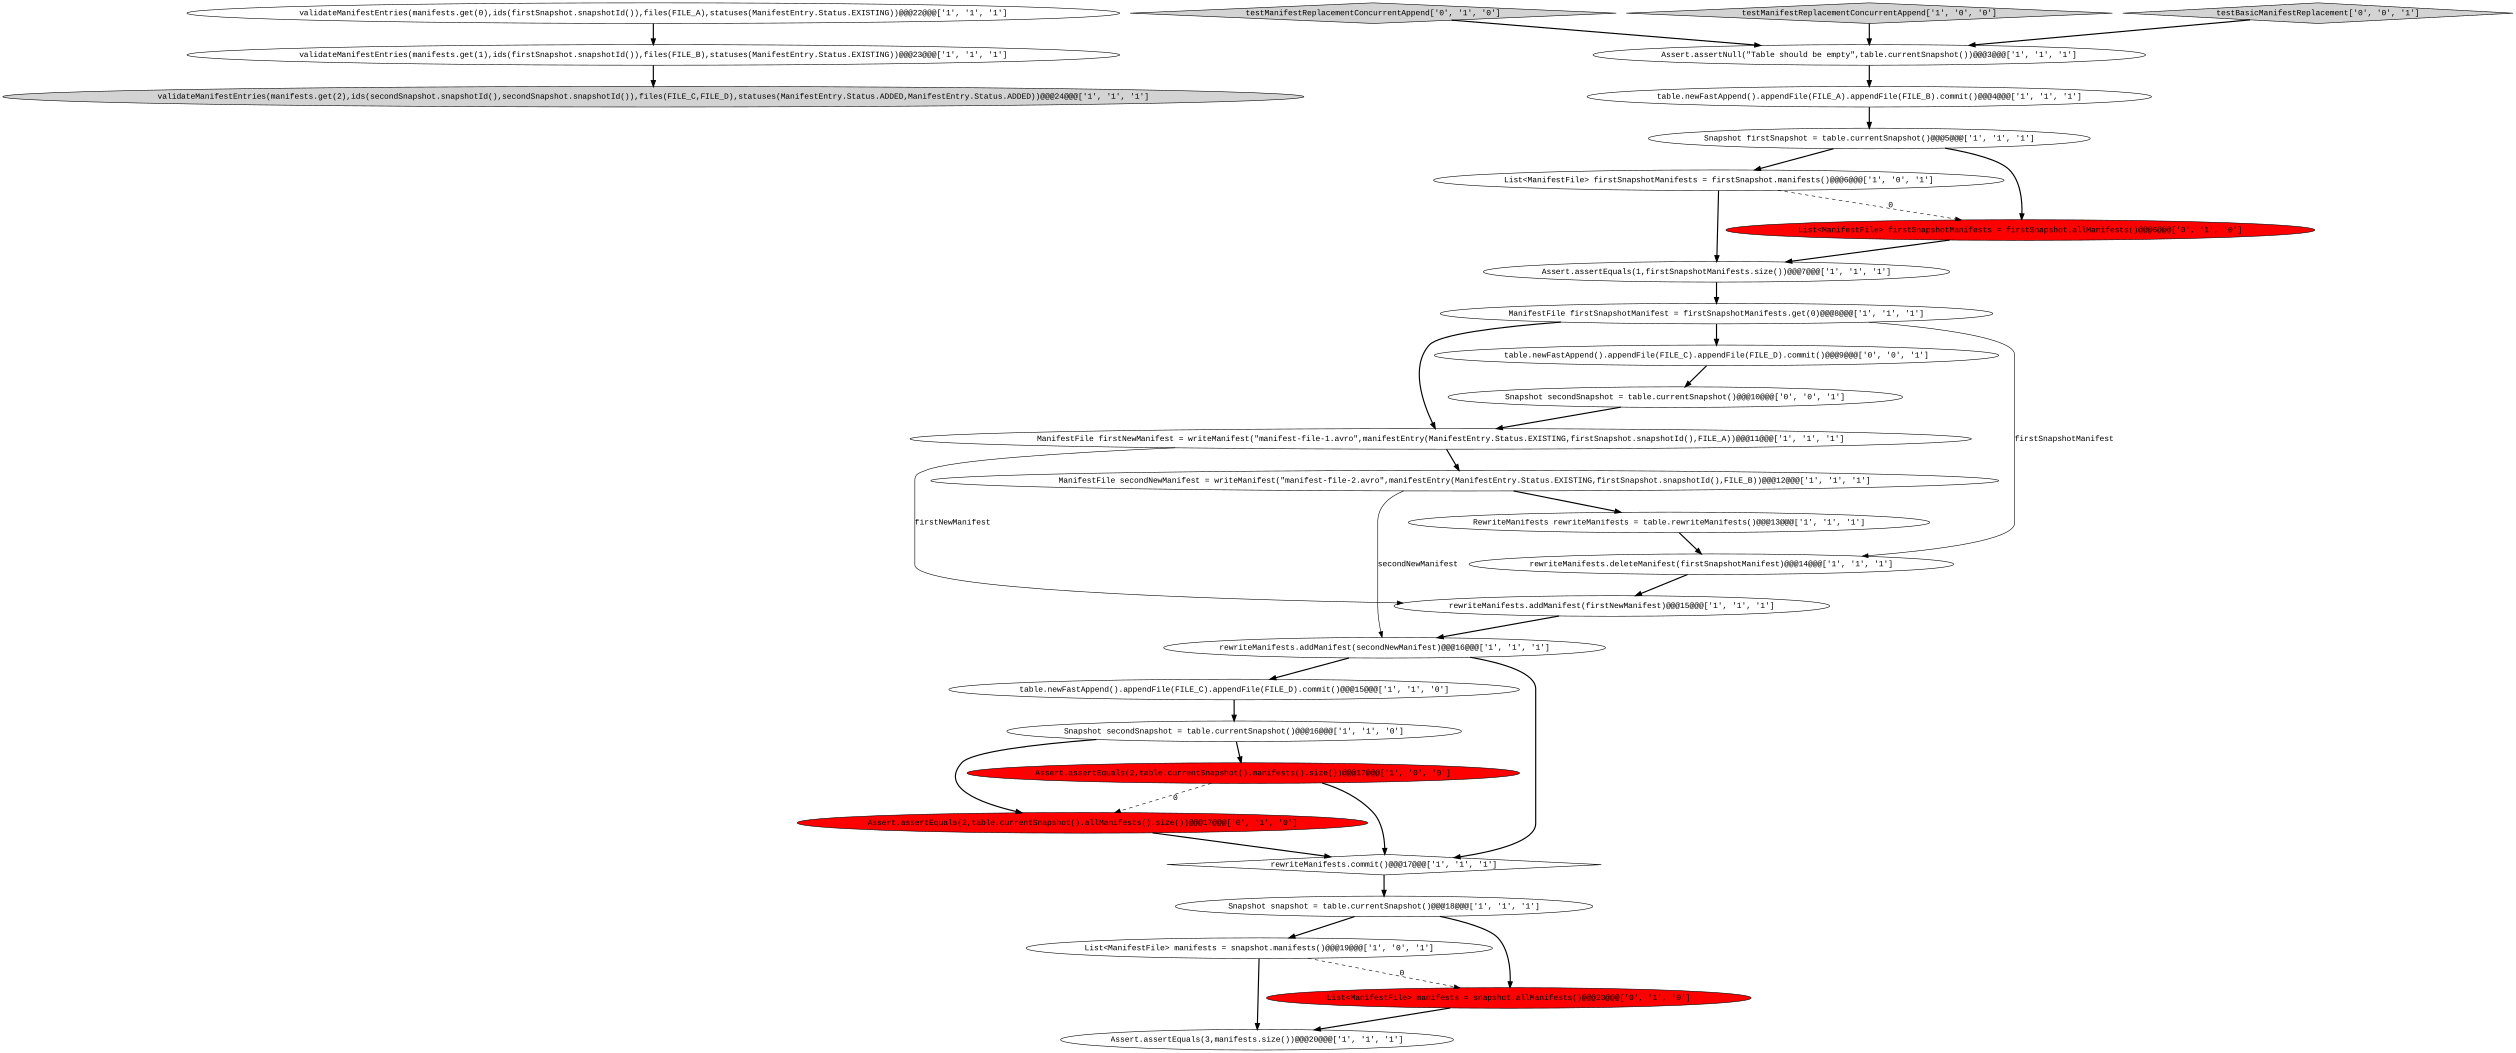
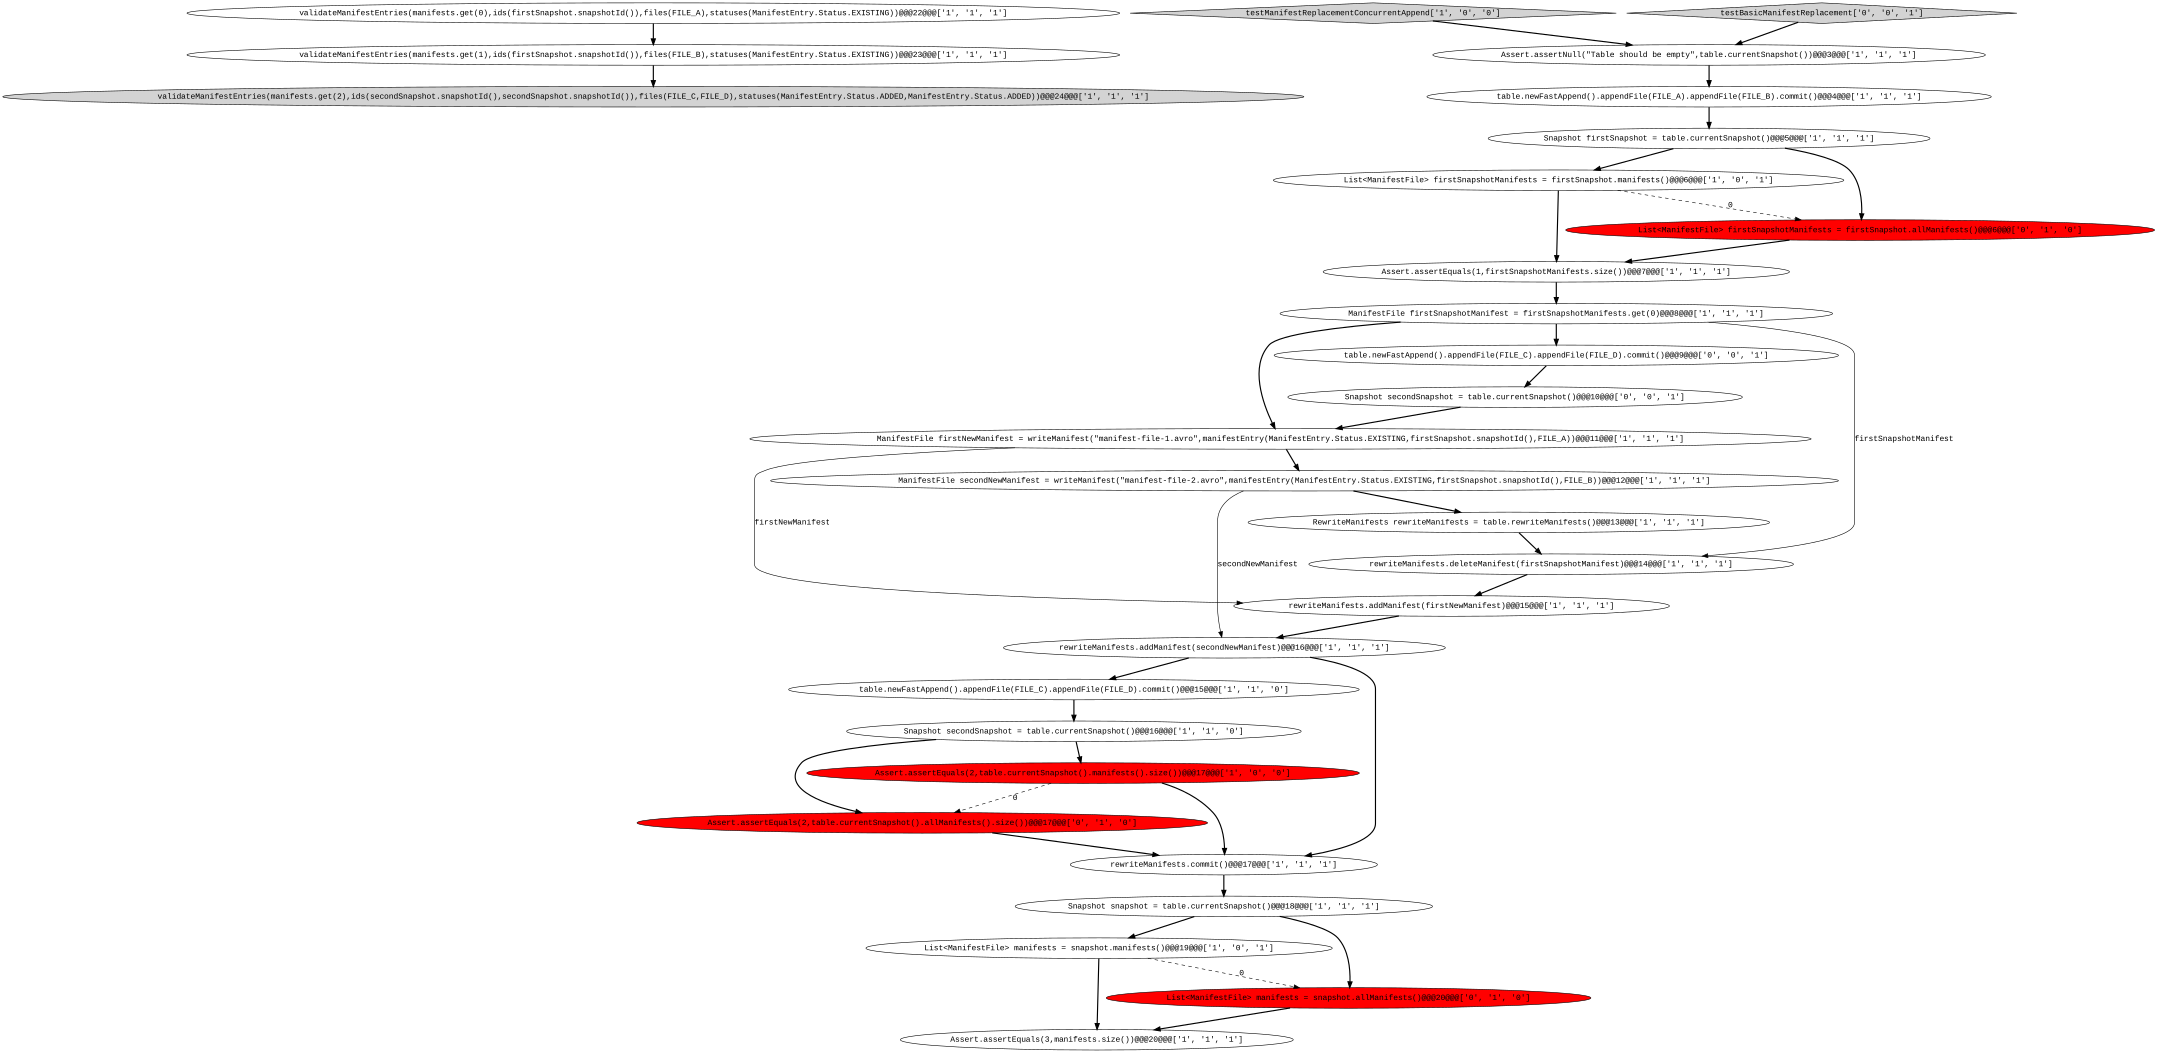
node "testManifestReplacementConcurrentAppend['0', '1', '0']": removed
node "rewriteManifests.commit()@@@17@@@['1', '1', '1']": shape diamond -> ellipse
